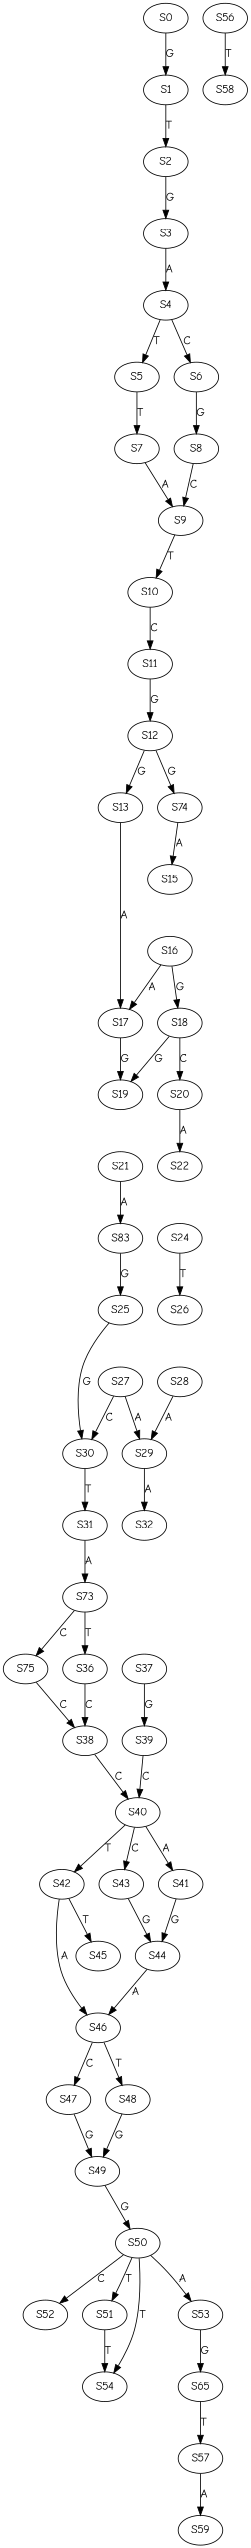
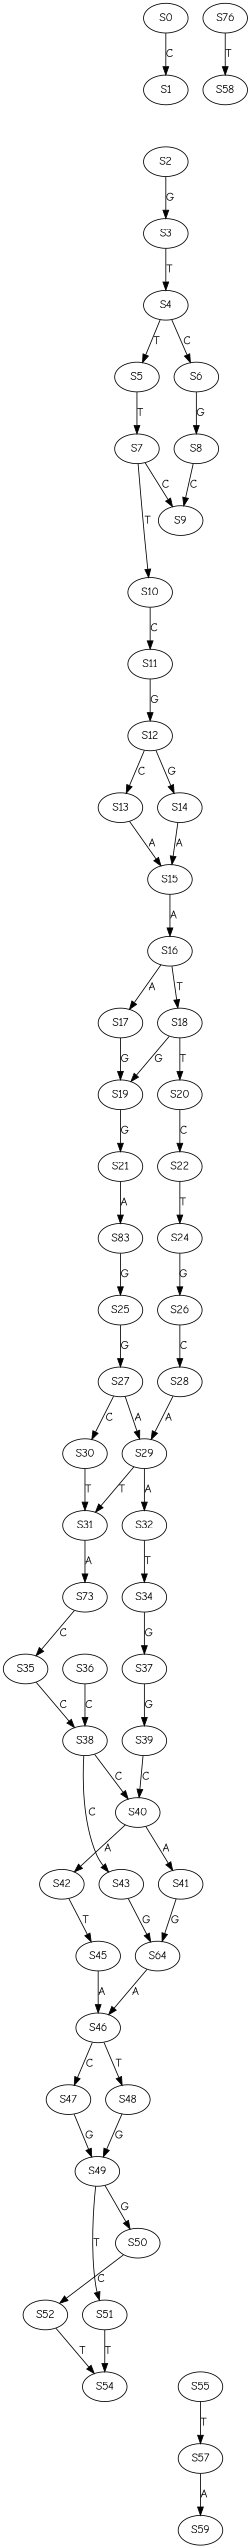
node "S56": label "S56" -> "S76"
edge "S0" -> "S1": label "G" -> "C"
edge "S1" -> "S2": removed, label "T"
edge "S3" -> "S4": label "A" -> "T"
edge "S7" -> "S9": label "A" -> "C"
edge "S9" -> "S10": now "S7" -> "S10"
edge "S12" -> "S13": label "G" -> "C"
node "S74": label "S74" -> "S14"
edge "S13" -> "S17": now "S13" -> "S15"
edge "S15" -> "S16": added, label "A"
edge "S16" -> "S18": label "G" -> "T"
edge "S18" -> "S20": label "C" -> "T"
edge "S19" -> "S21": added, label "G"
edge "S20" -> "S22": label "A" -> "C"
edge "S22" -> "S24": added, label "T"
edge "S24" -> "S26": label "T" -> "G"
edge "S26" -> "S28": added, label "C"
edge "S25" -> "S30": now "S25" -> "S27"
edge "S29" -> "S31": added, label "T"
node "S34": added
edge "S73" -> "S36": removed, label "T"
node "S75": label "S75" -> "S35"
edge "S40" -> "S43": now "S38" -> "S43"
edge "S40" -> "S42": label "T" -> "A"
edge "S42" -> "S46": now "S45" -> "S46"
node "S44": label "S44" -> "S64"
edge "S50" -> "S51": now "S49" -> "S51"
edge "S50" -> "S54": now "S52" -> "S54"
node "S53": removed
node "S65": label "S65" -> "S55"
